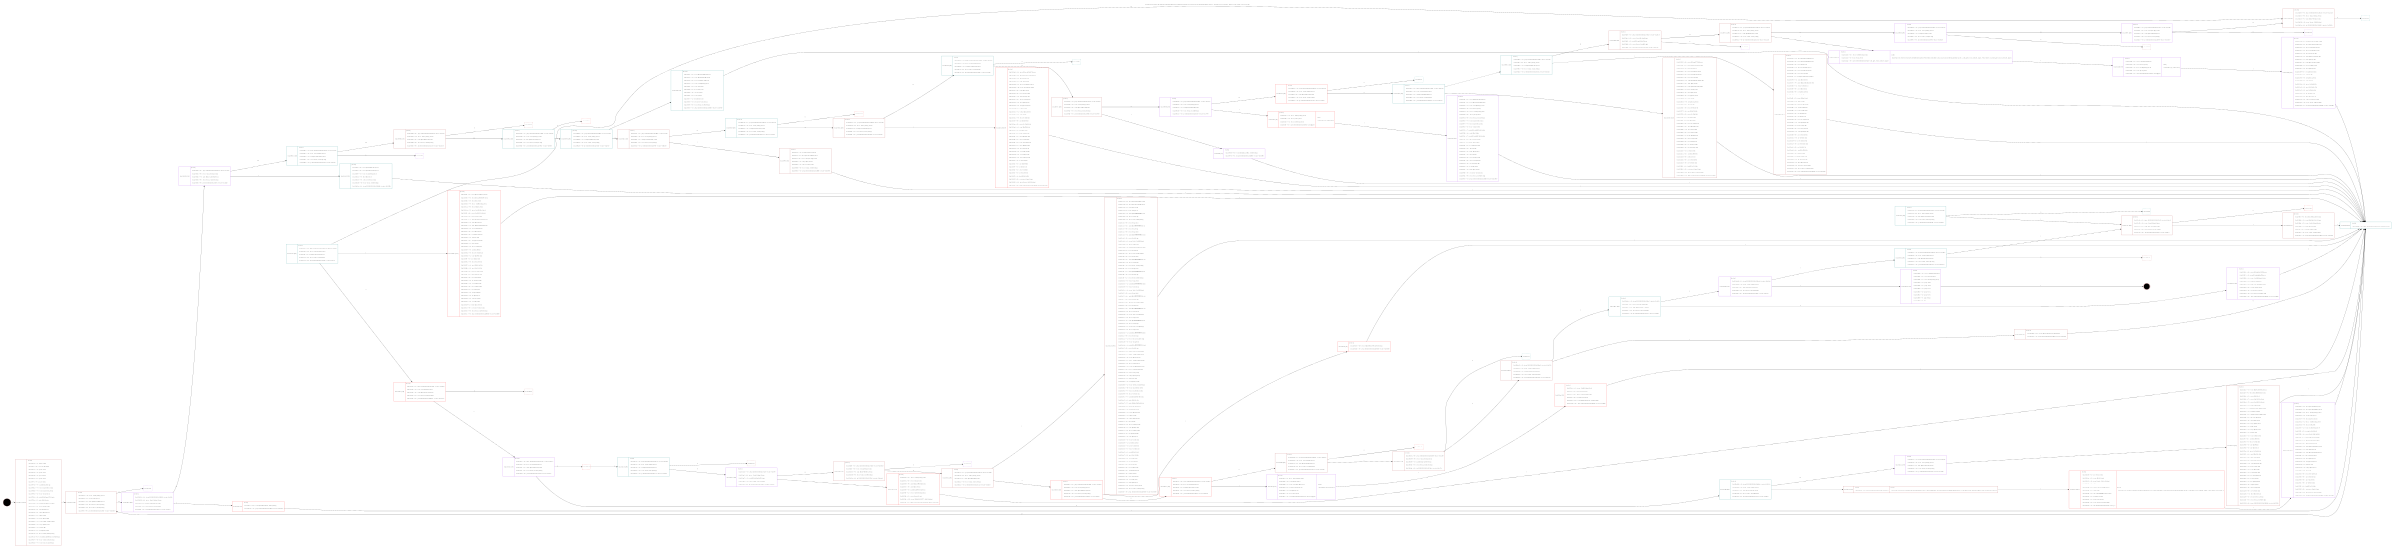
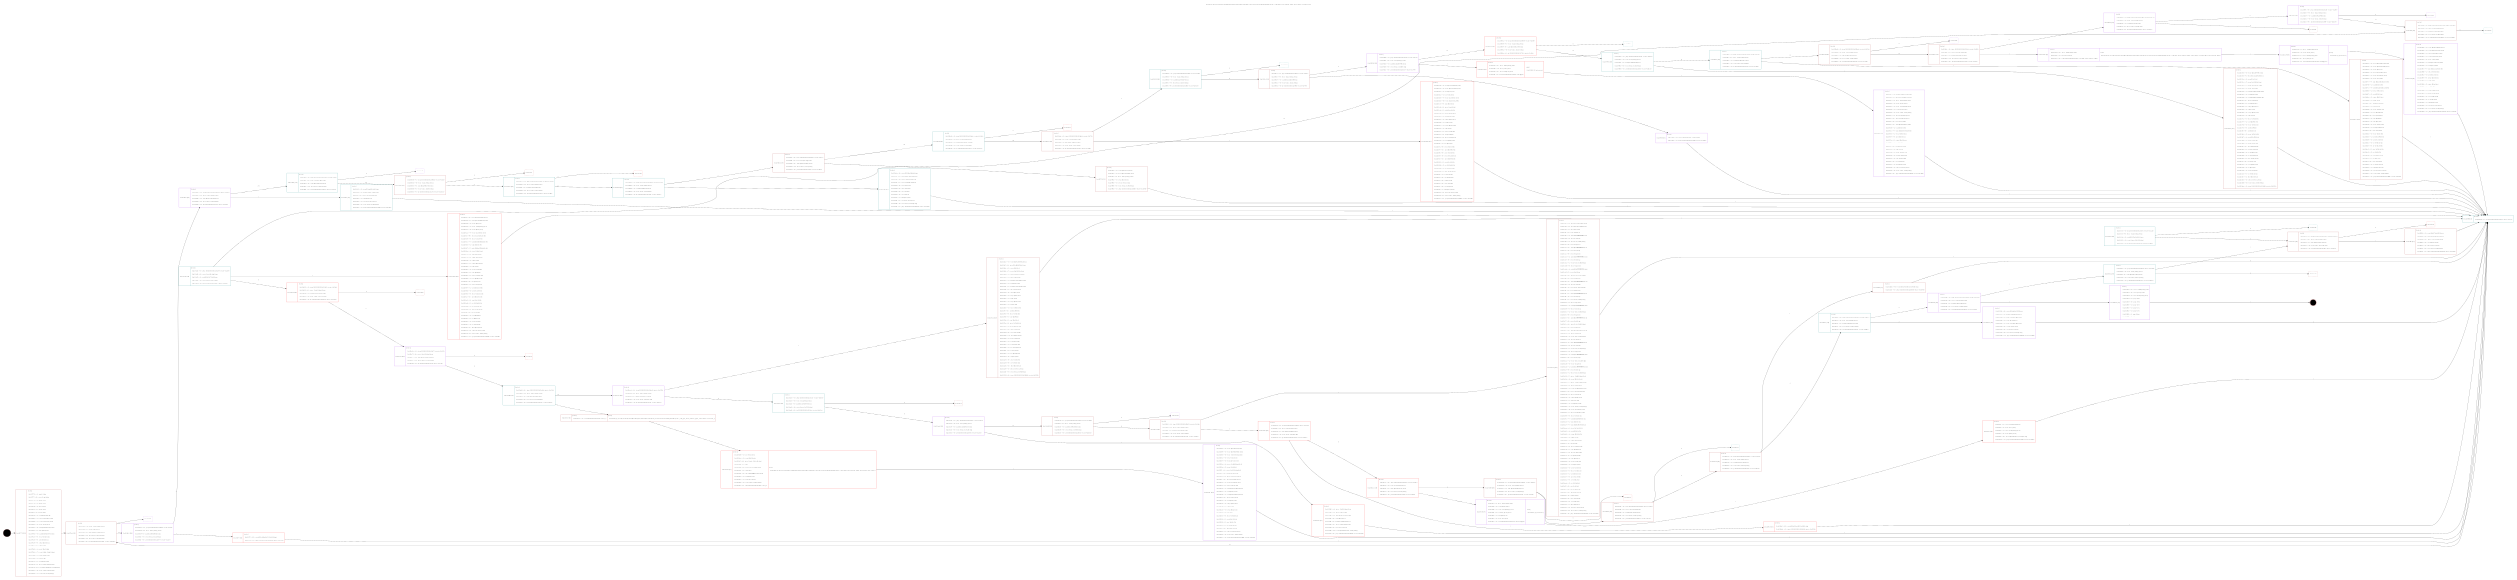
edge "0x40241f" -> "0x401ac0 [28]": now "0x401aa4 [28]" -> "0x401ac0 [28]"
